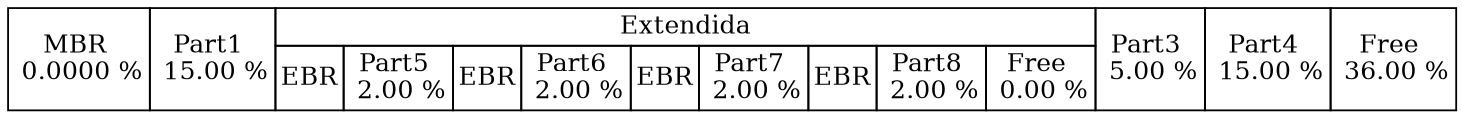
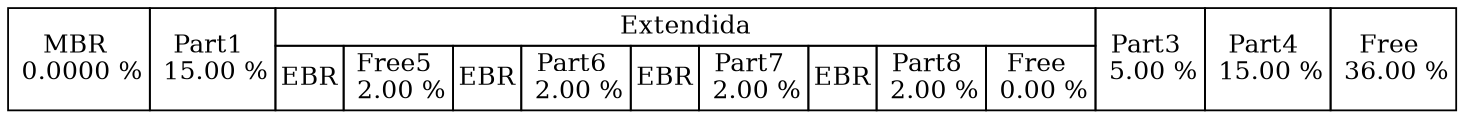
node "MBR": text "Part5" -> "Free5"
